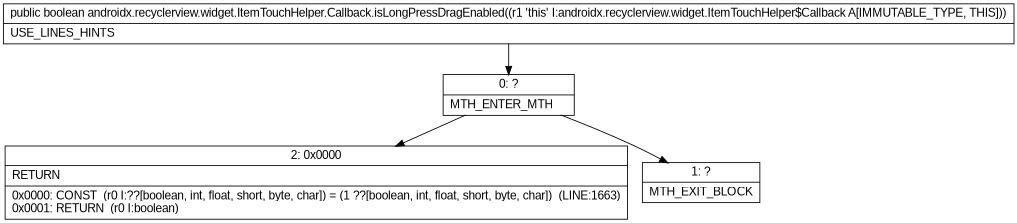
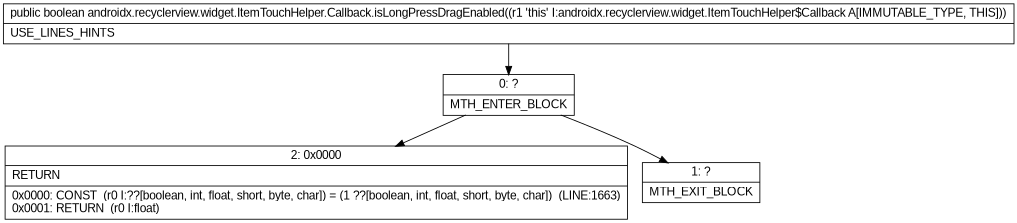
node "0: ?": text "MTH_ENTER_MTH" -> "MTH_ENTER_BLOCK"
node "2: 0x0000": text "0x0001: RETURN  (r0 I:boolean)" -> "0x0001: RETURN  (r0 I:float)"
